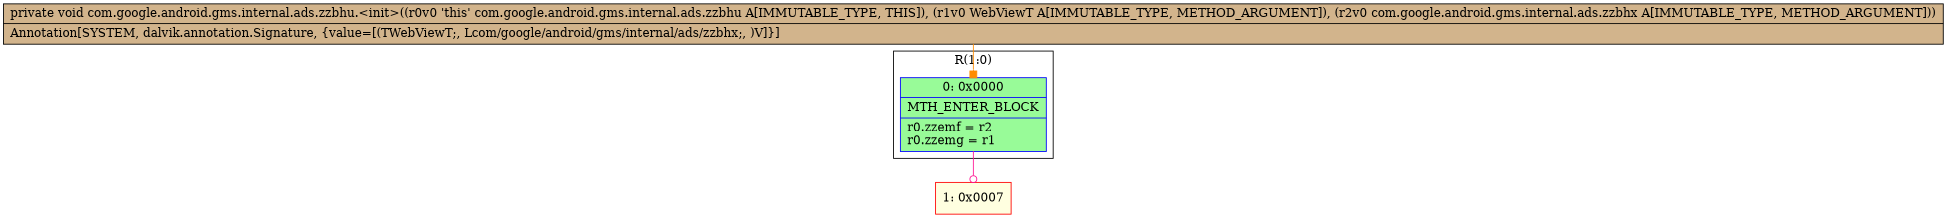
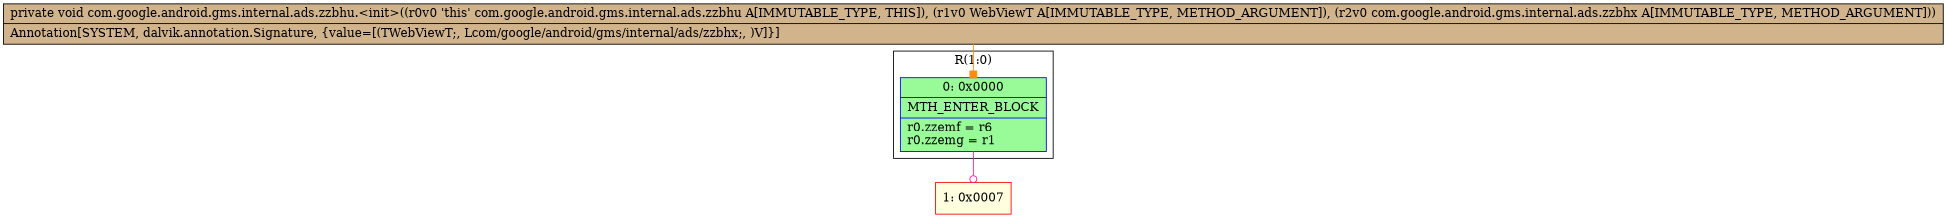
node "0: 0x0000": text "r0.zzemf = r2" -> "r0.zzemf = r6"
